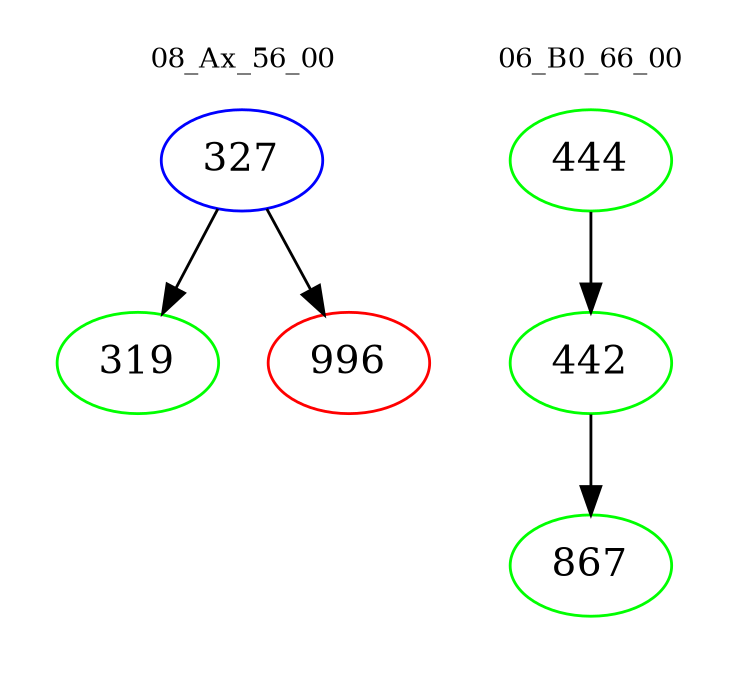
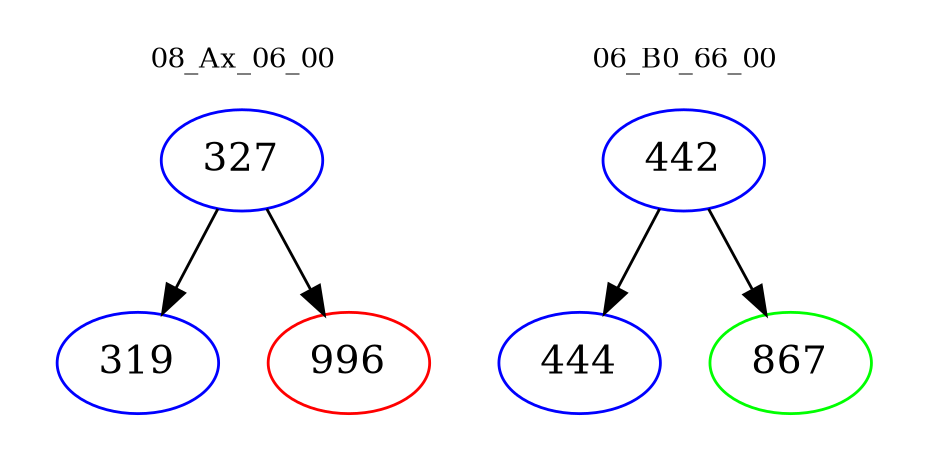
cluster "08_Ax_56_00": label "08_Ax_56_00" -> "08_Ax_06_00"
node "444": color green -> blue
edge "444" -> "442": reversed
node "319": color green -> blue
node "442": color green -> blue
